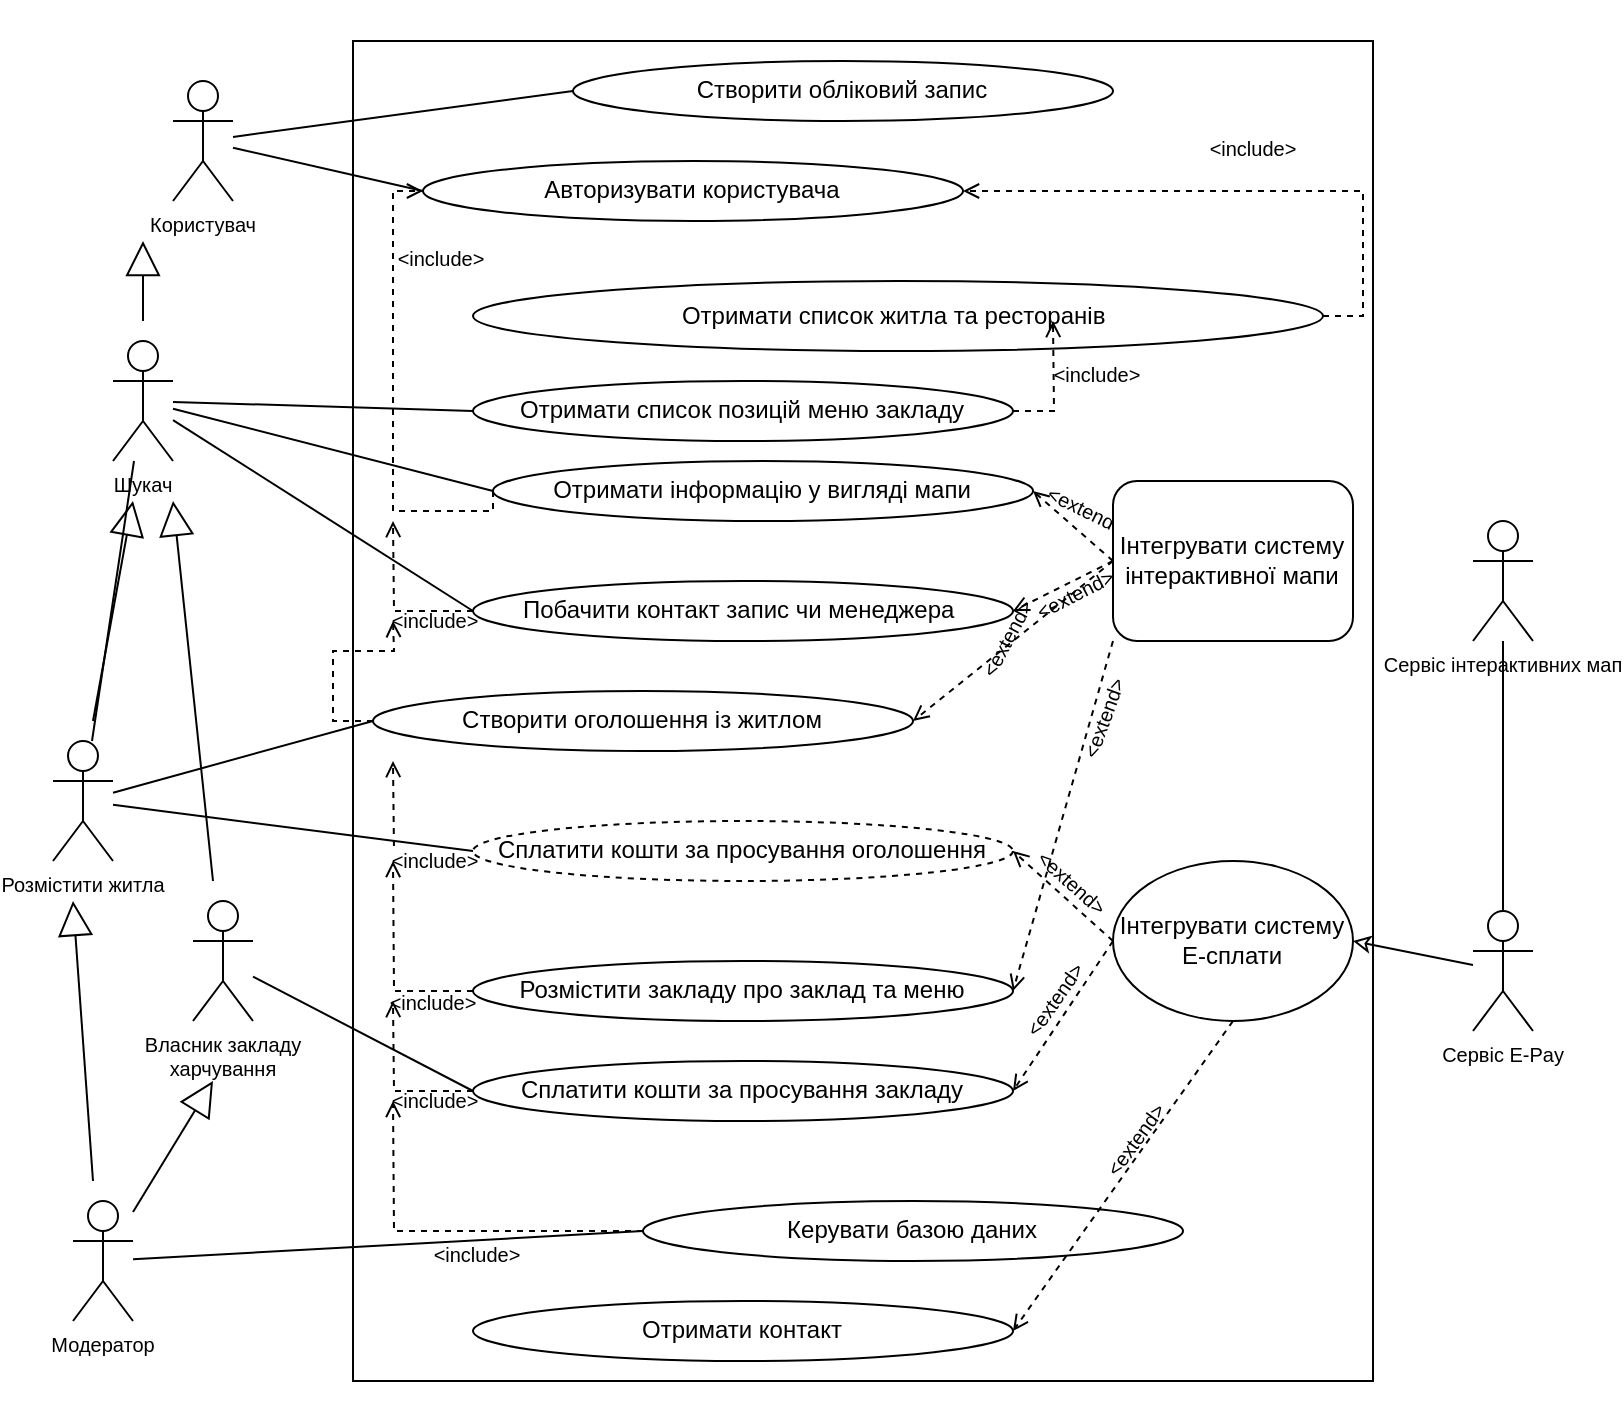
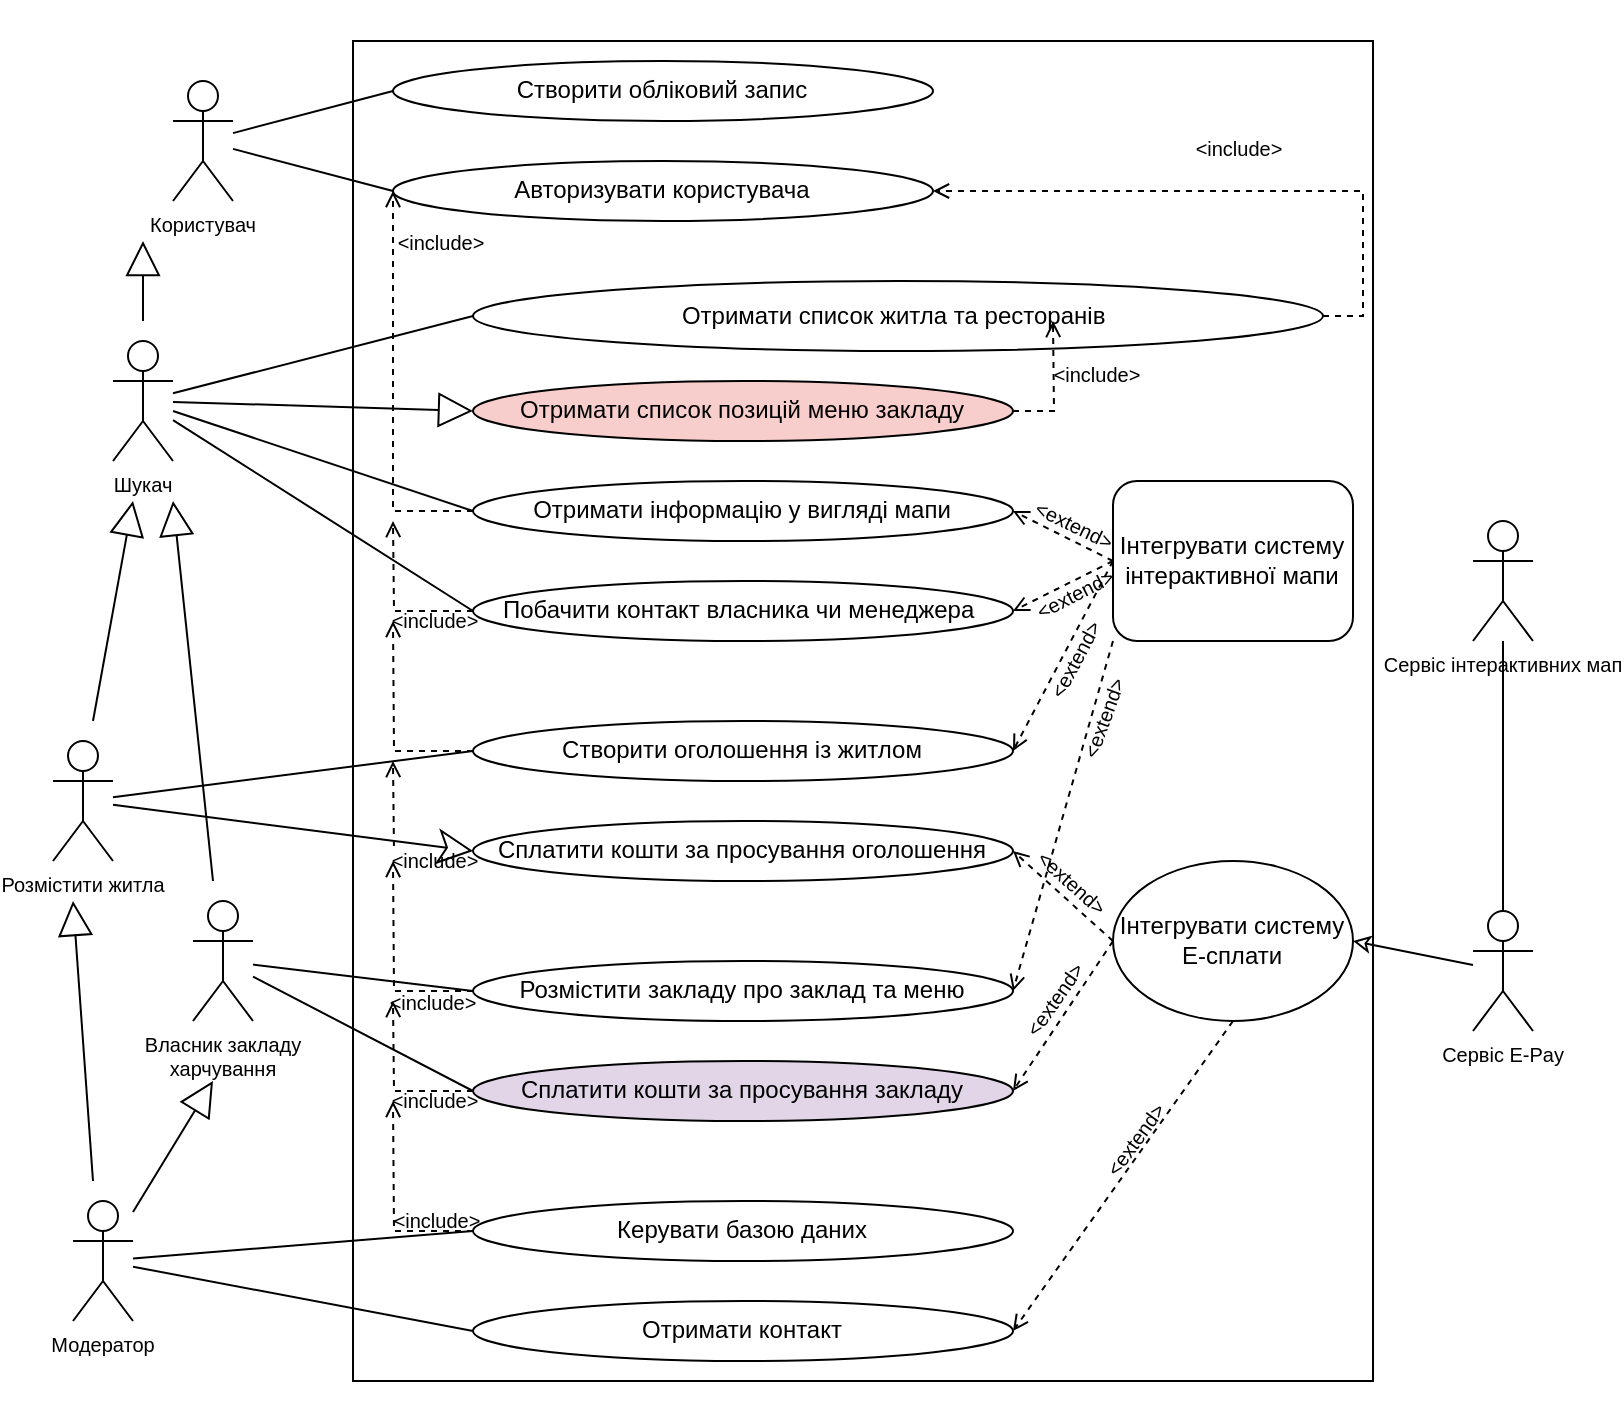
node "Створити обліковий запис": moved (843, 91) -> (663, 91)
node "Авторизувати користувача": moved (693, 191) -> (663, 191)
edge "Шукач" -- "Отримати список позицій меню закладу": arrowhead none -> block
node "Отримати список позицій меню закладу": fillcolor #ffffff -> #f8cecc
node "Отримати інформацію у вигляді мапи": moved (763, 491) -> (743, 511)
edge "Шукач" -- "Розмістити житла": now "Шукач" -- "Отримати список житла та ресторанів"
node "Побачити контакт запис чи менеджера": label "Побачити контакт запис чи менеджера" -> "Побачити контакт власника чи менеджера"
node "Створити оголошення із житлом": moved (643, 721) -> (743, 751)
edge "Розмістити житла" -- "Сплатити кошти за просування оголошення": arrowhead none -> classic
node "Сплатити кошти за просування оголошення": style dashed -> solid
edge "Власник закладу харчування" -- "Розмістити закладу про заклад та меню": added
node "Сплатити кошти за просування закладу": fillcolor #ffffff -> #e1d5e7
node "Керувати базою даних": moved (913, 1231) -> (743, 1231)
edge "Модератор" -- "Отримати контакт": added
